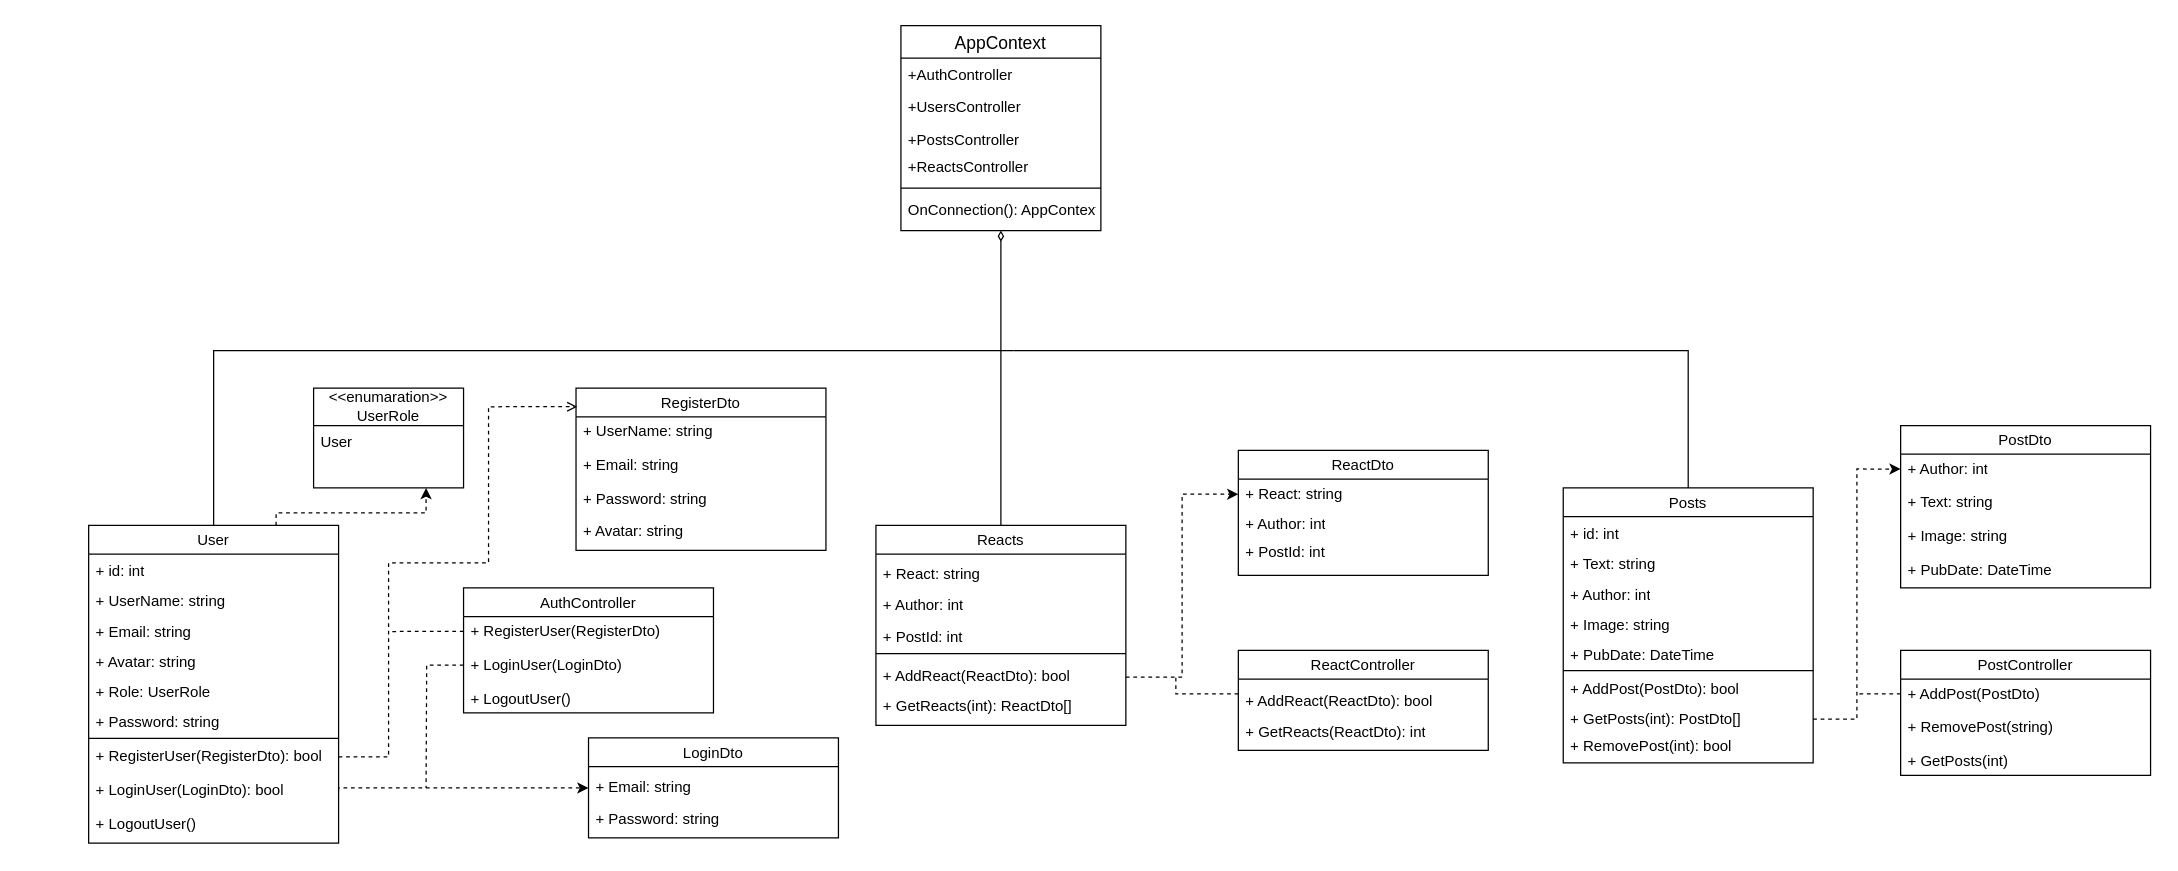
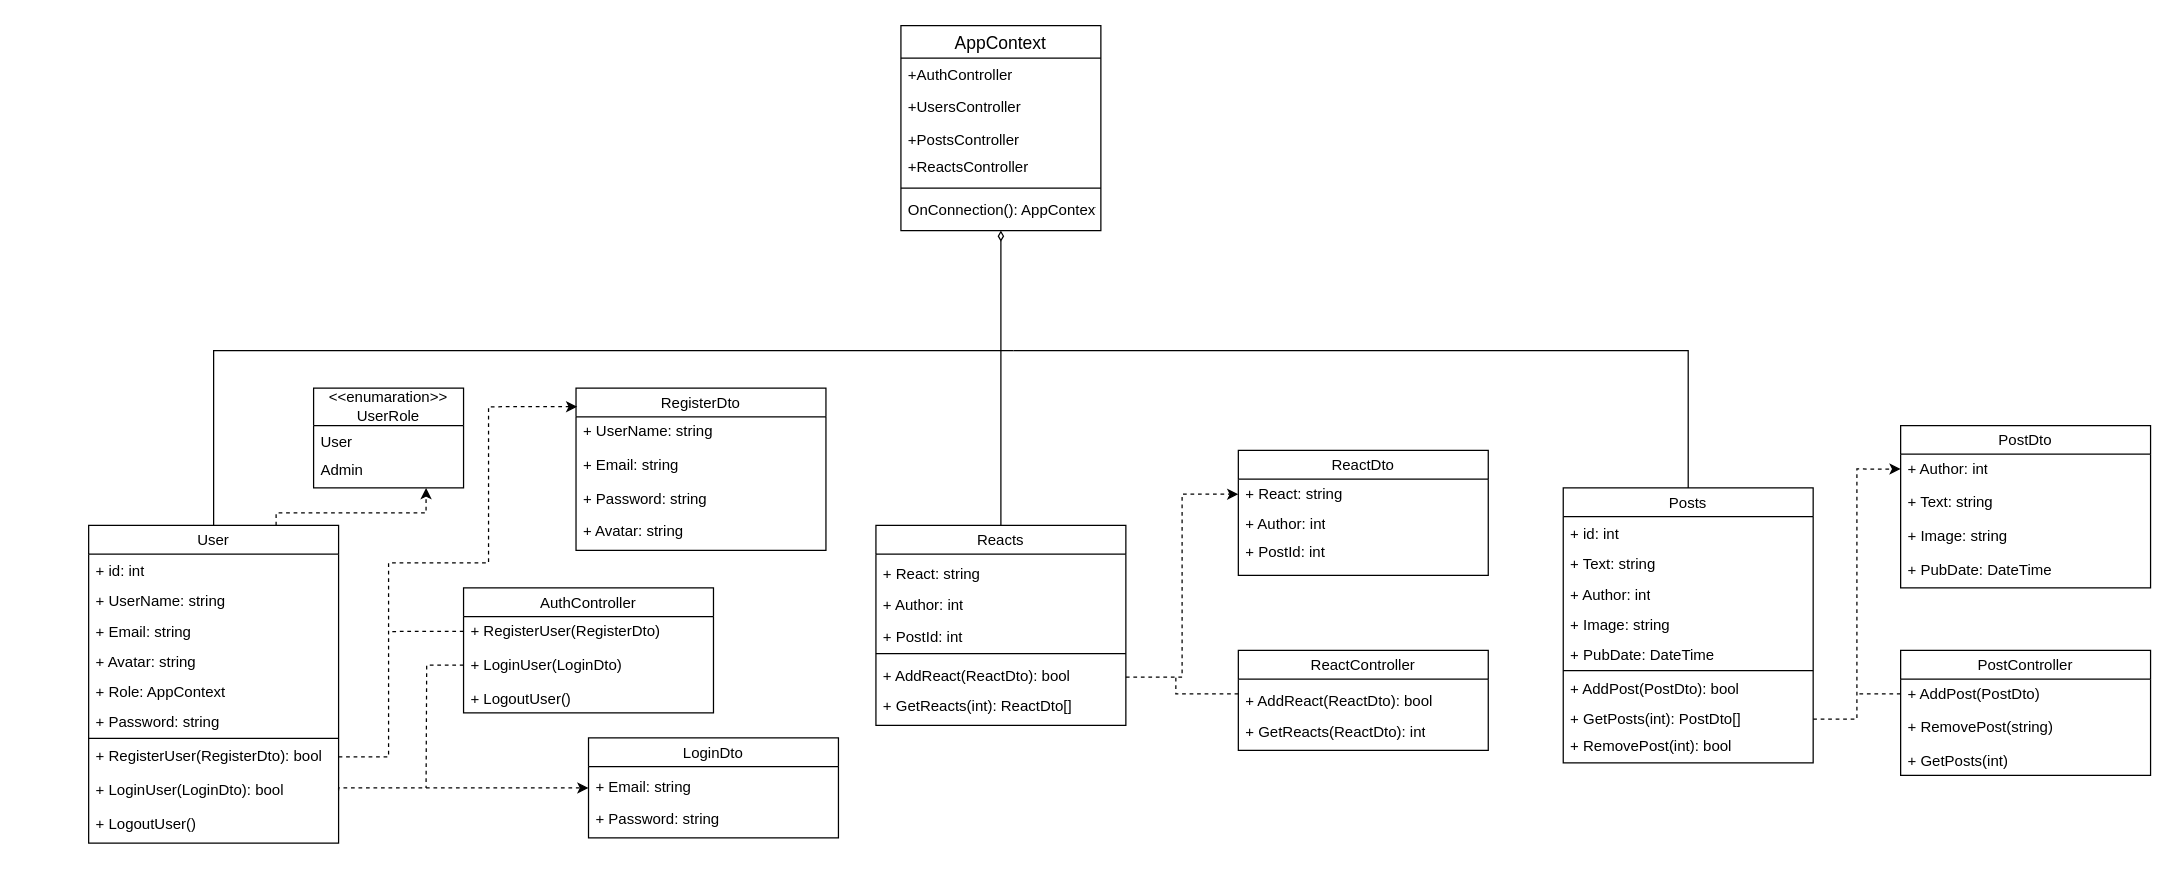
edge "+ RegisterUser(RegisterDto): bool" -> "RegisterDto": arrowhead open -> classic
node "Admin": added
node "+ Role: UserRole": label "+ Role: UserRole" -> "+ Role: AppContext"
